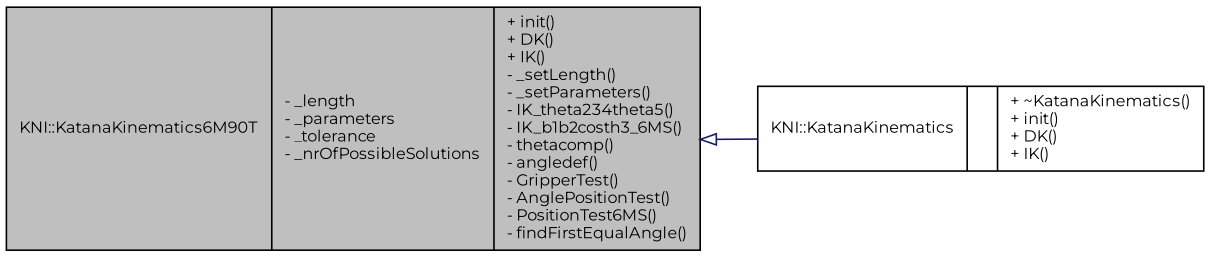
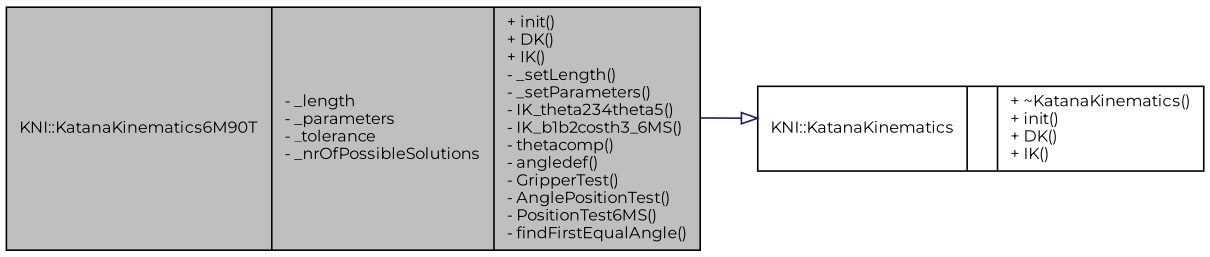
edge "KNI::KatanaKinematics" -> "KNI::KatanaKinematics6M90T": reversed
